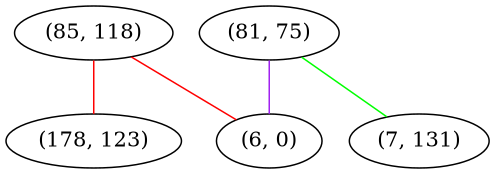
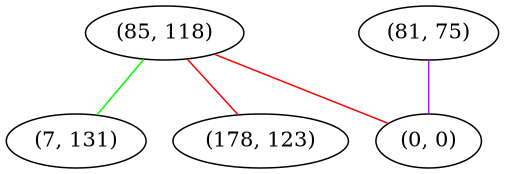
edge "(81, 75)" -- "(7, 131)": now "(85, 118)" -- "(7, 131)"
node "(6, 0)": label "(6, 0)" -> "(0, 0)"
